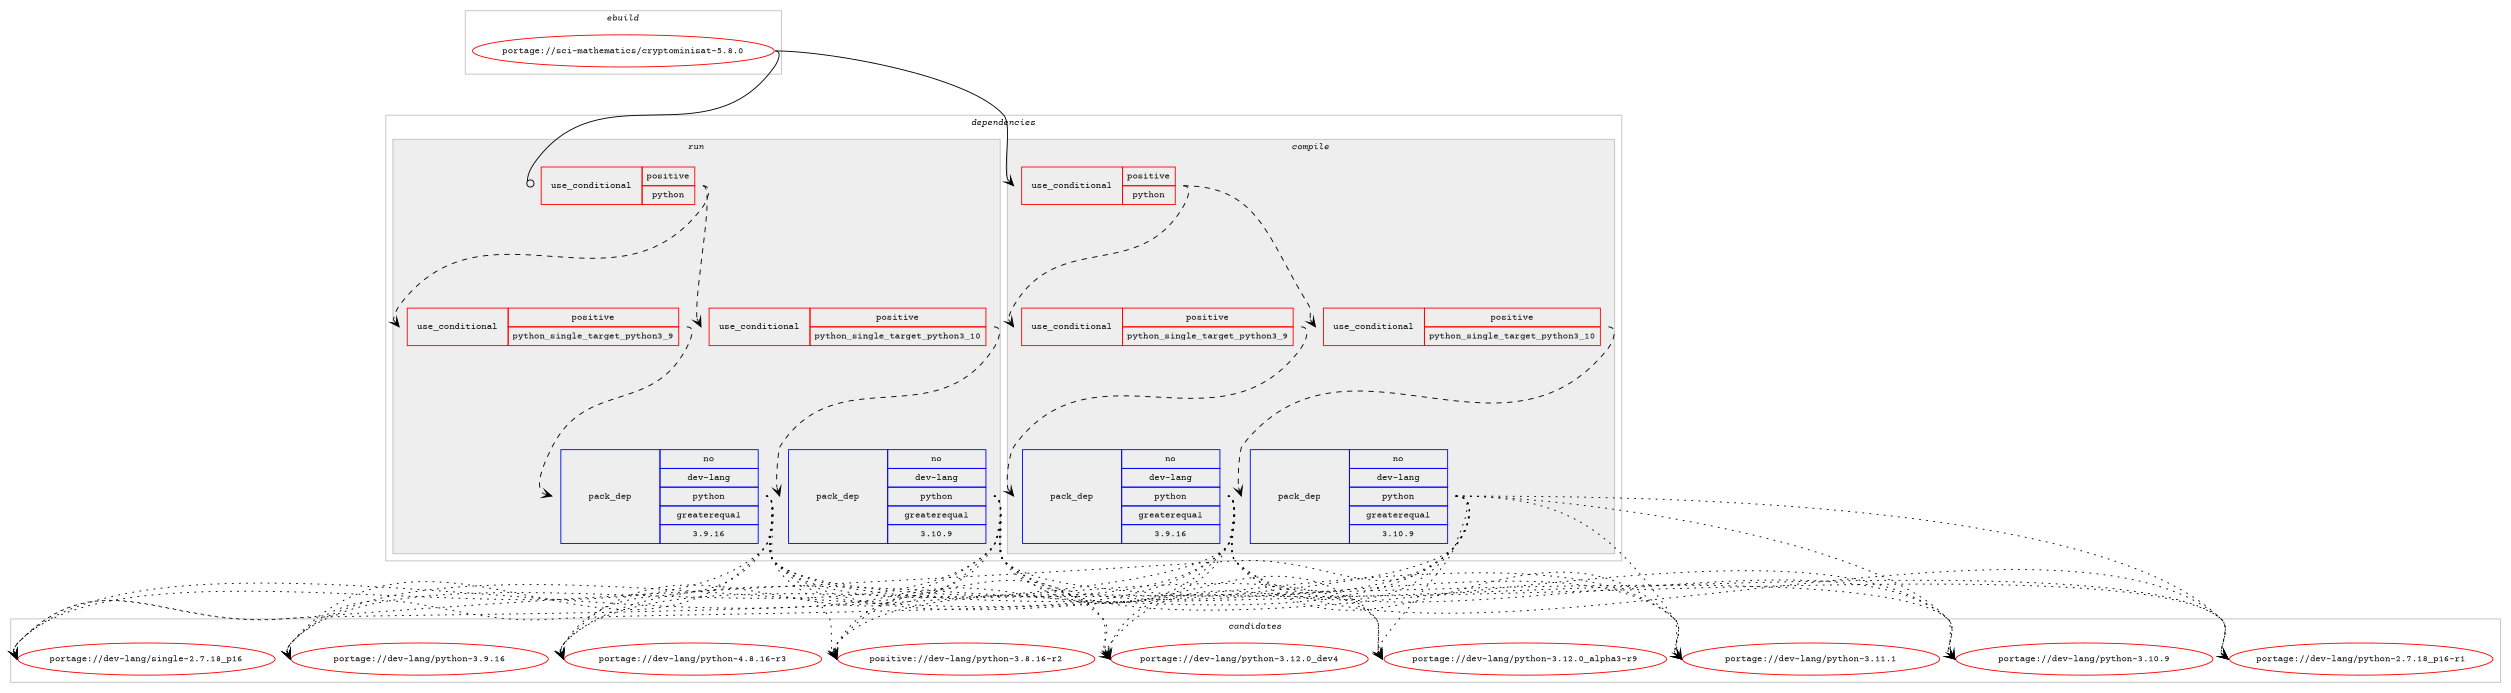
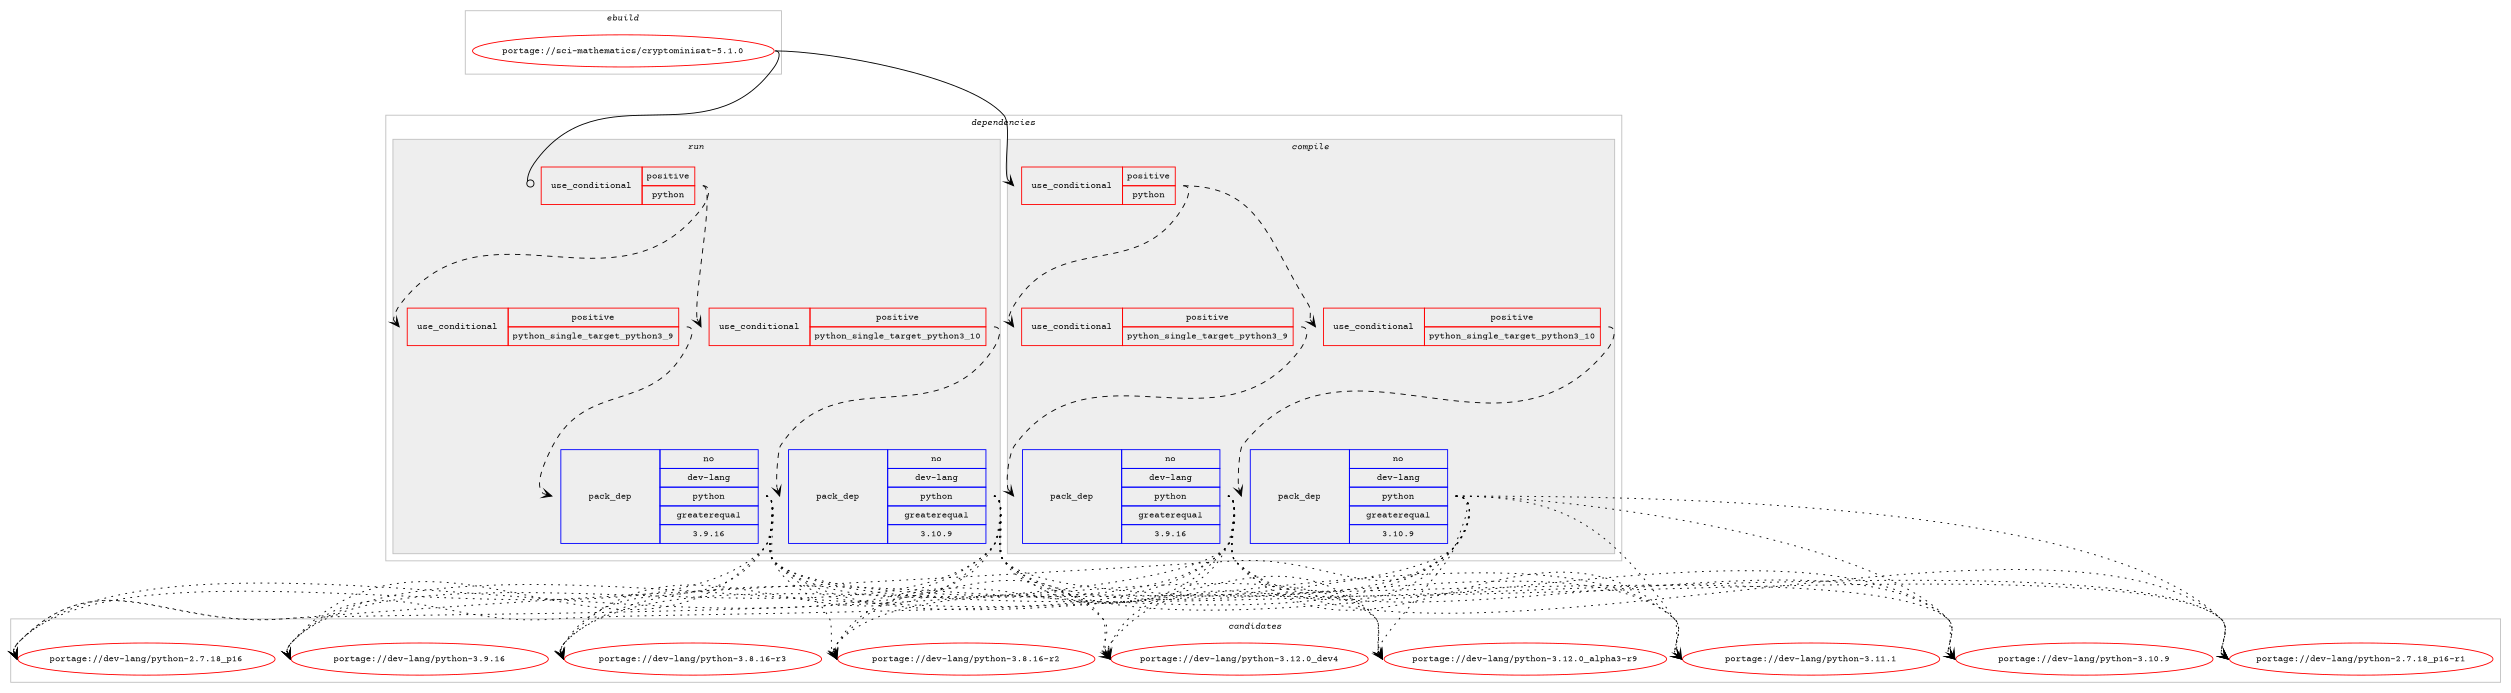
node "portage://sci-mathematics/cryptominisat-5.8.0": label "portage://sci-mathematics/cryptominisat-5.8.0" -> "portage://sci-mathematics/cryptominisat-5.1.0"
node "portage://dev-lang/single-2.7.18_p16": label "portage://dev-lang/single-2.7.18_p16" -> "portage://dev-lang/python-2.7.18_p16"
node "portage://dev-lang/python-4.8.16-r3": label "portage://dev-lang/python-4.8.16-r3" -> "portage://dev-lang/python-3.8.16-r3"
node "positive://dev-lang/python-3.8.16-r2": label "positive://dev-lang/python-3.8.16-r2" -> "portage://dev-lang/python-3.8.16-r2"
